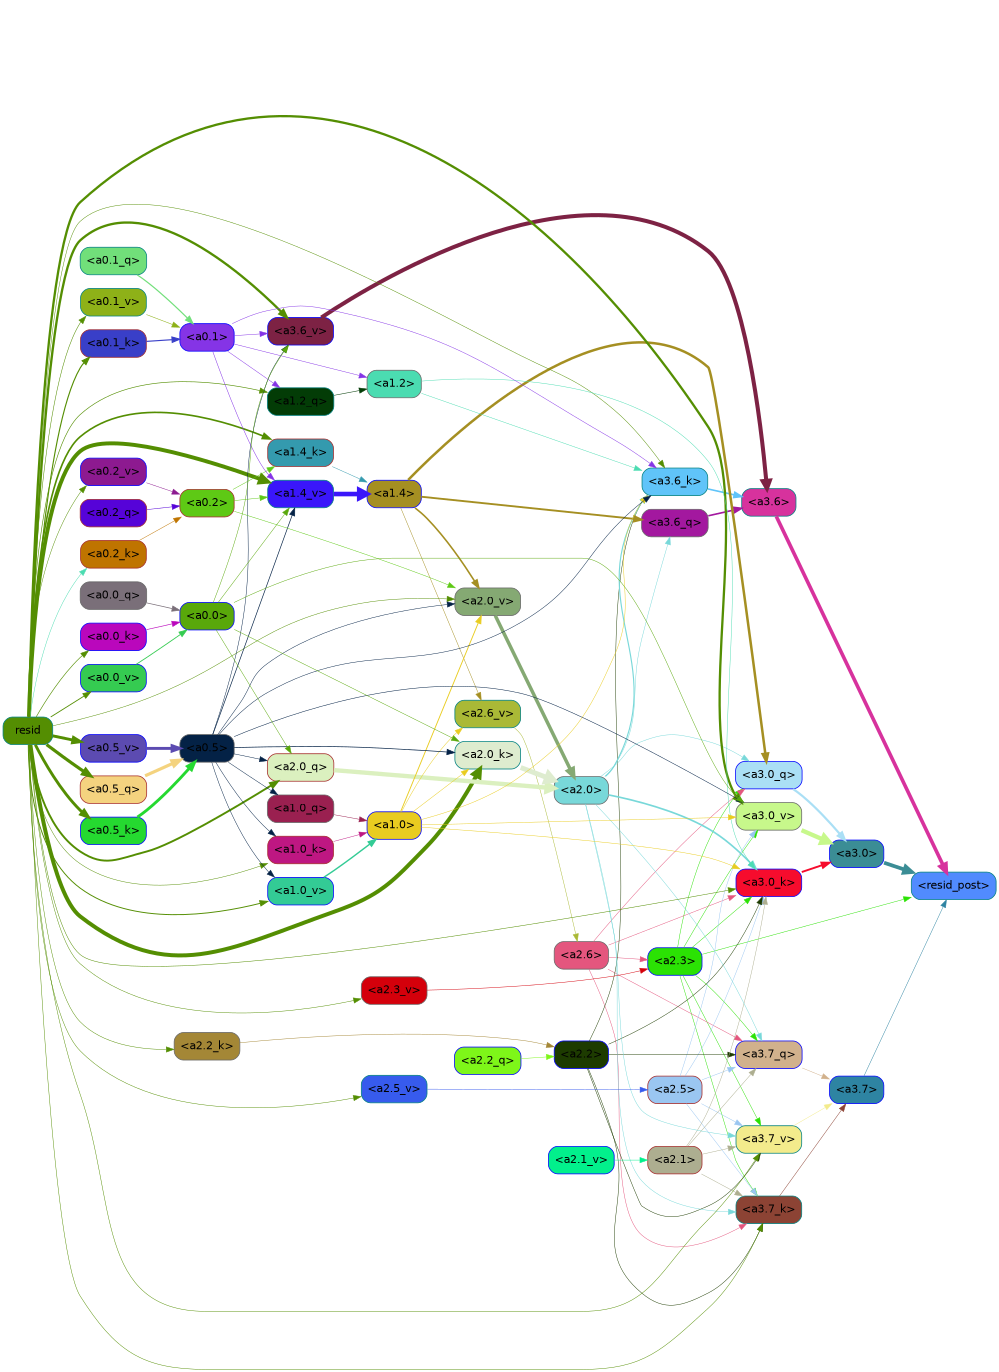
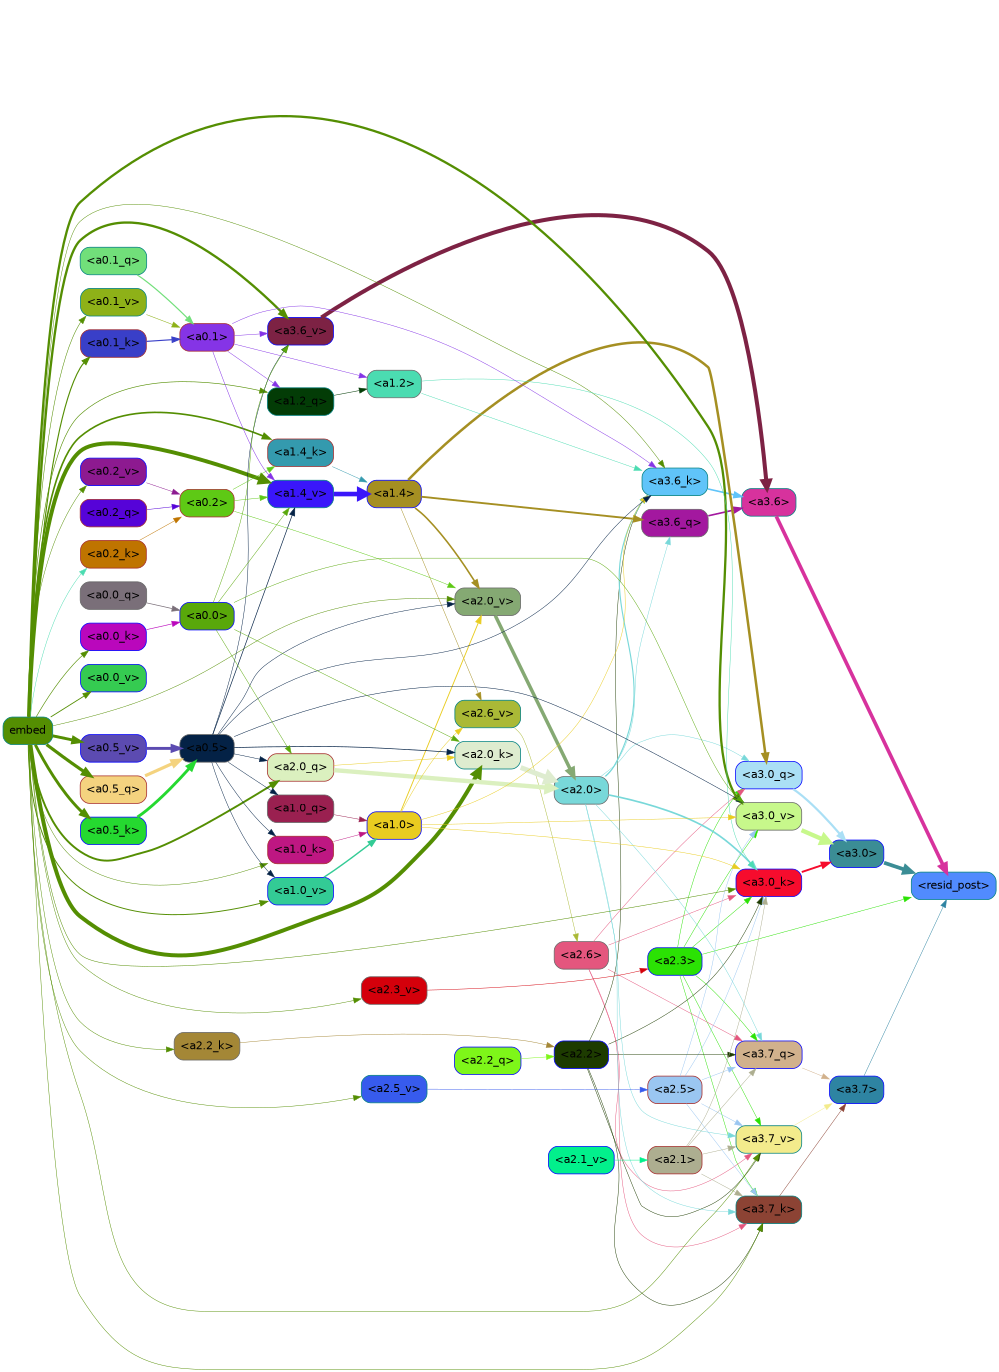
node "<a0.1>": color blue -> brown
edge "<a0.0_v>" -> "<a0.0>": removed
node "resid": label "resid" -> "embed"
edge "<a1.0>" -> "<a2.0_k>": now "<a2.0_q>" -> "<a2.0_k>"
edge "<a2.6>" -> "<a2.3>": now "<a2.6>" -> "<a3.7_v>"
